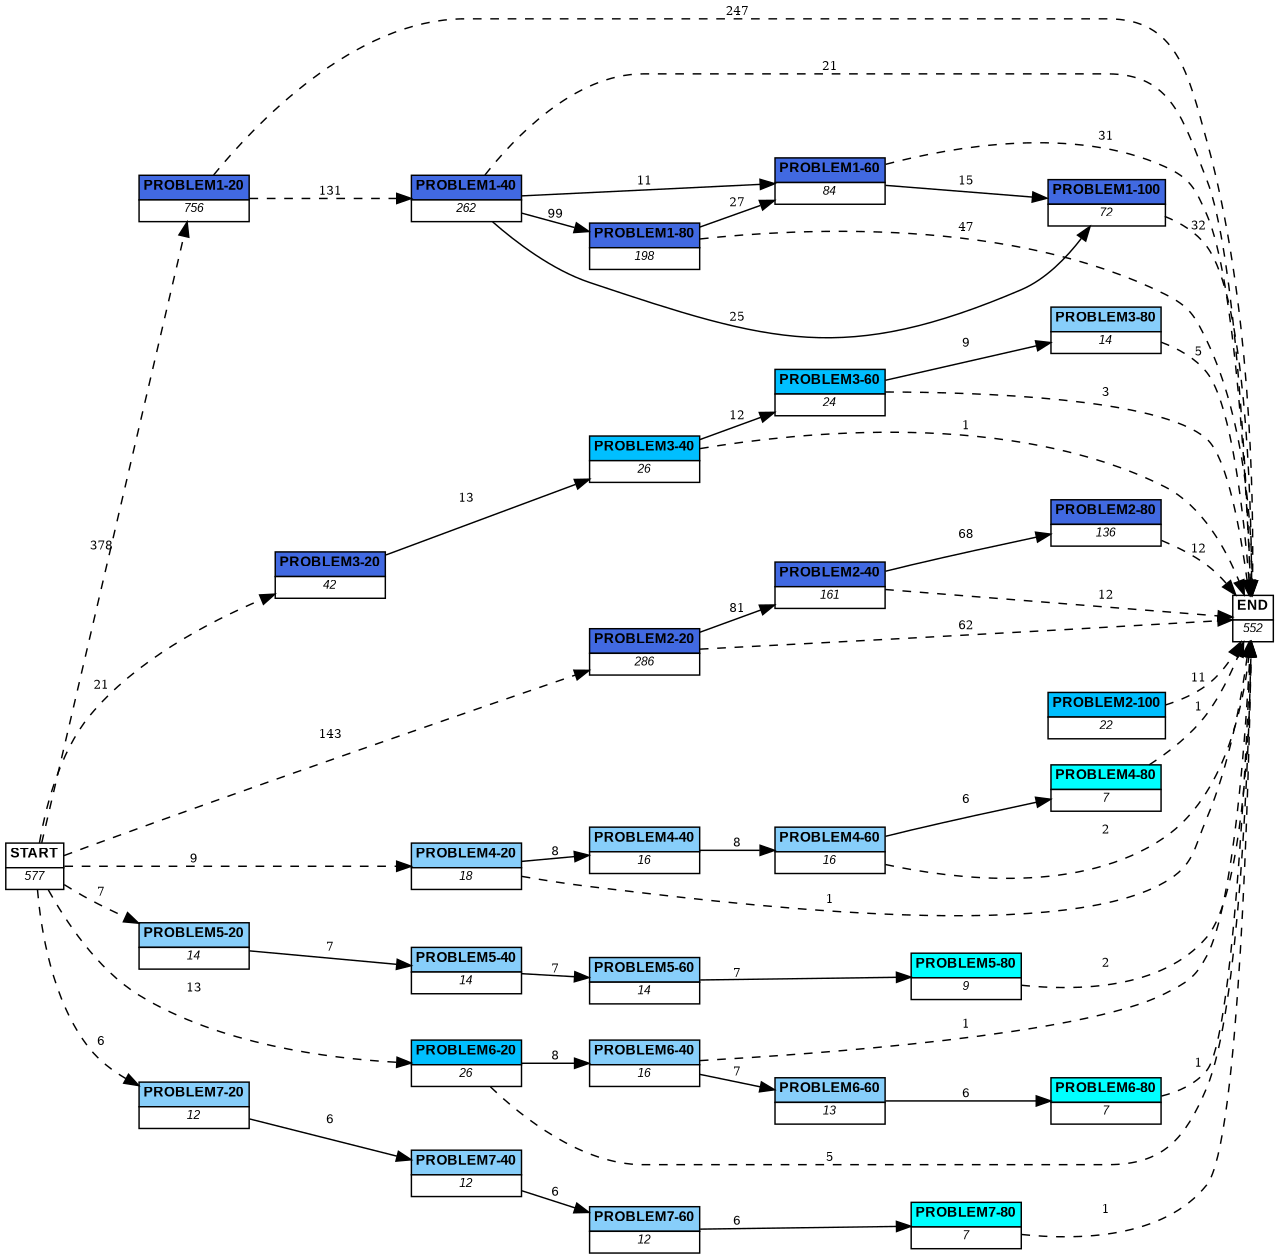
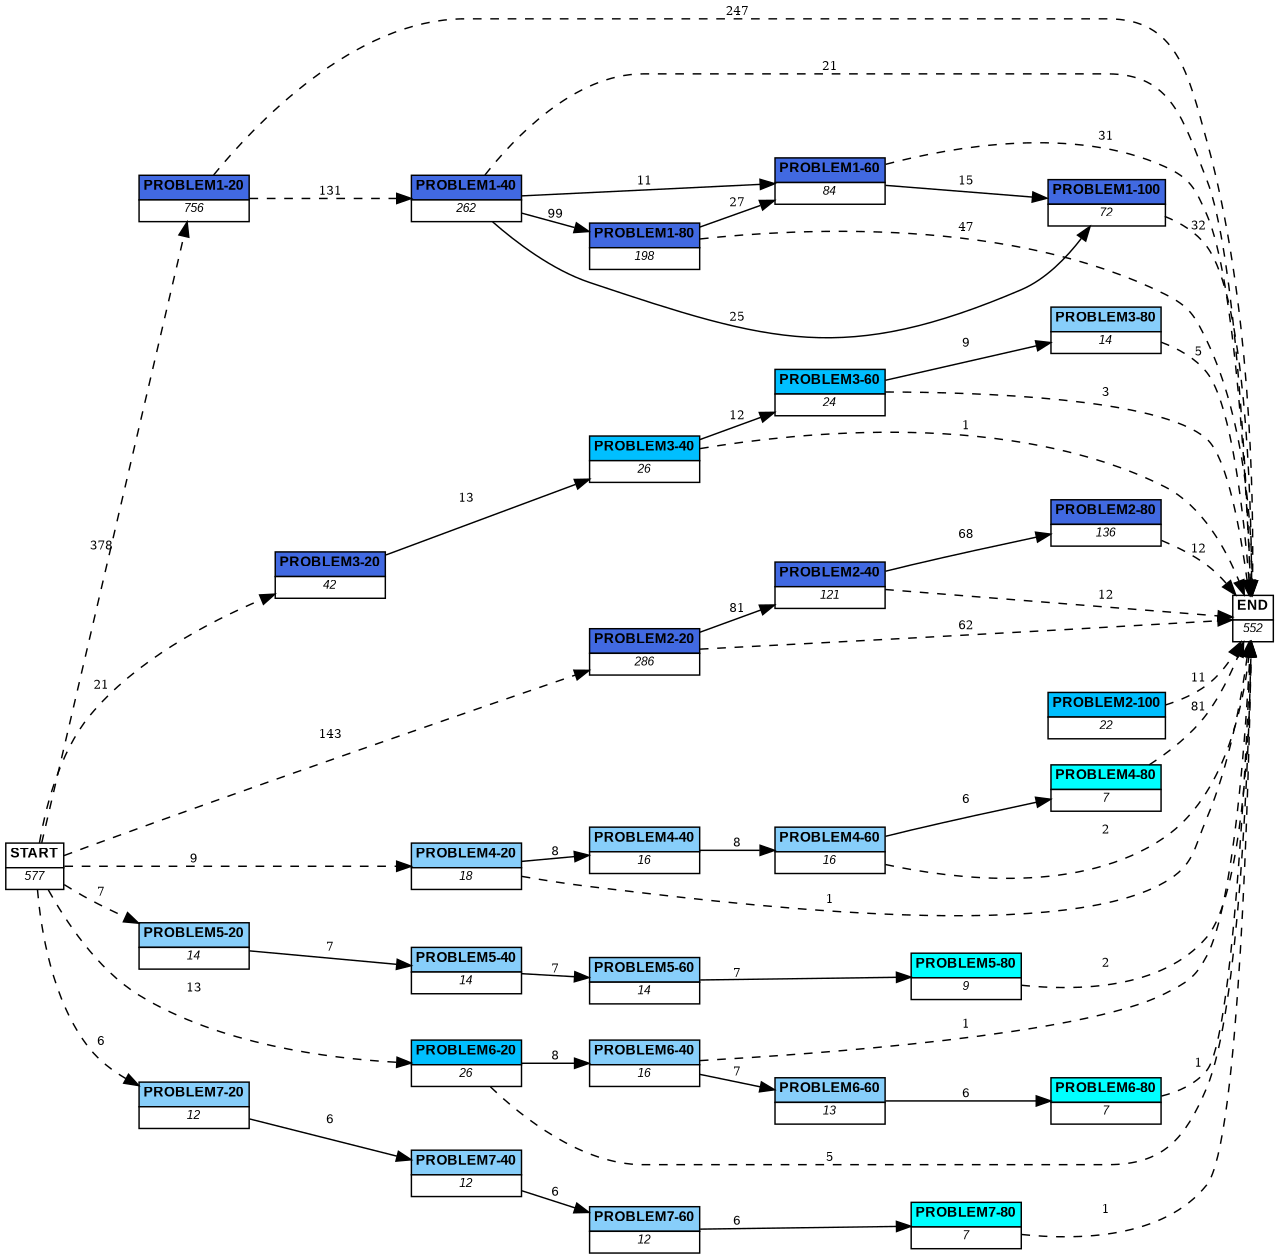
node "PROBLEM2-40": text "161" -> "121"
edge "PROBLEM4-80" -> "END": label "1" -> "81"
